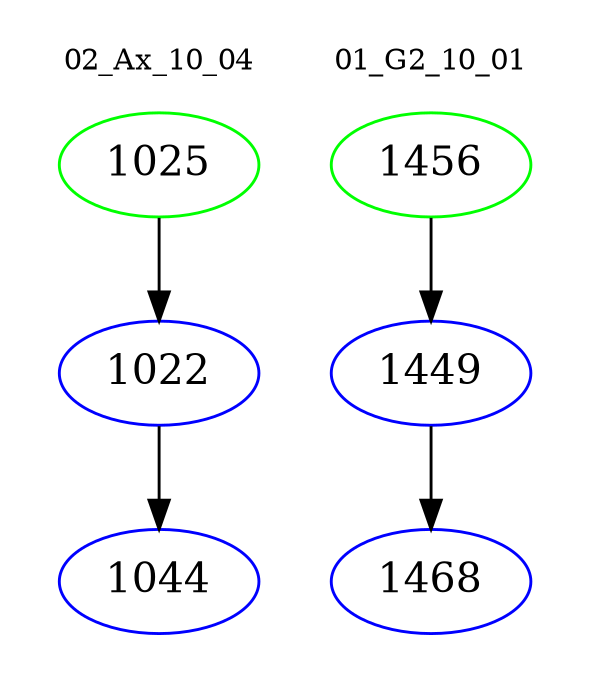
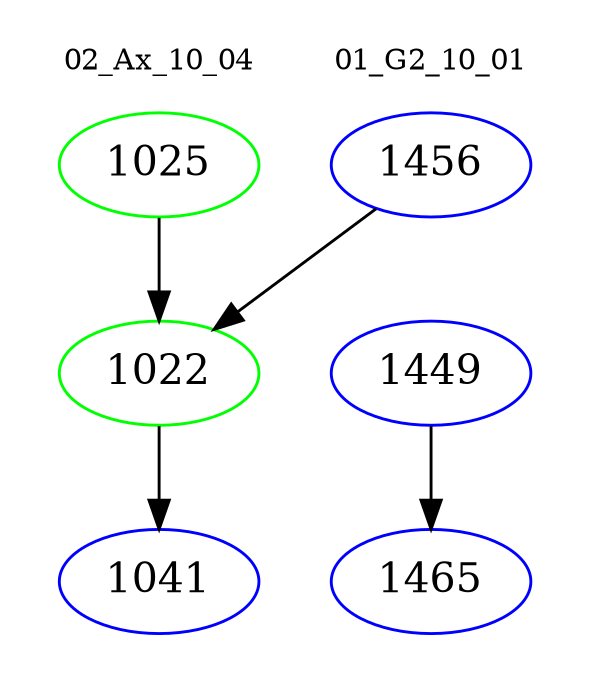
node "1456": color green -> blue
edge "1456" -> "1449": now "1456" -> "1022"
node "1022": color blue -> green
node "1044": label "1044" -> "1041"
node "1468": label "1468" -> "1465"
